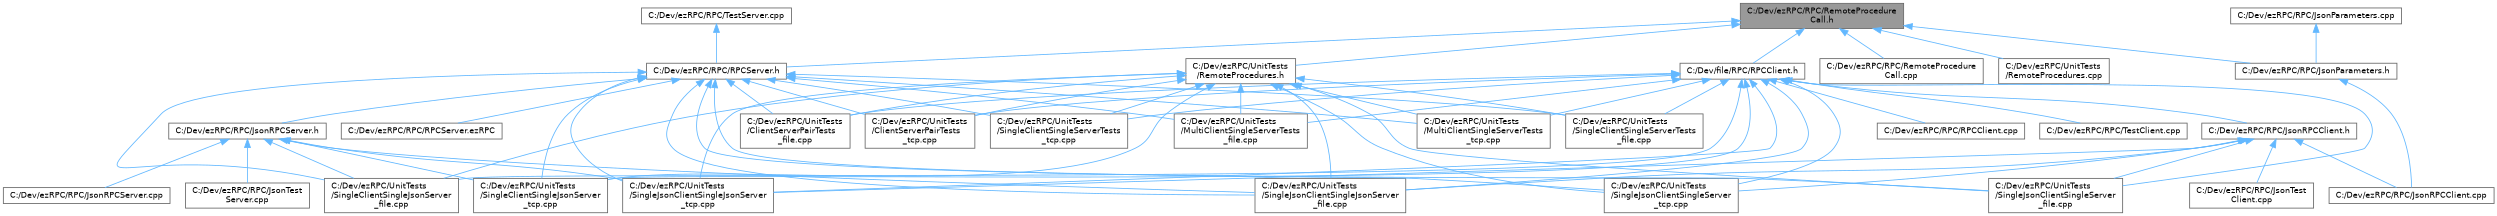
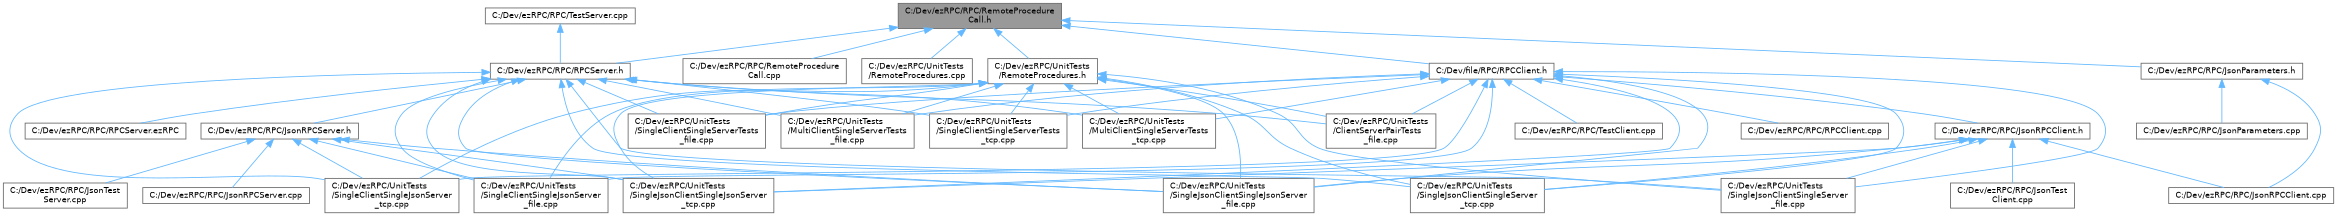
edge "C:/Dev/ezRPC/RPC/JsonParameters.h" -> "C:/Dev/ezRPC/RPC/JsonParameters.cpp": reversed
node "C:/Dev/ezRPC/UnitTests /ClientServerPairTests _tcp.cpp": removed
